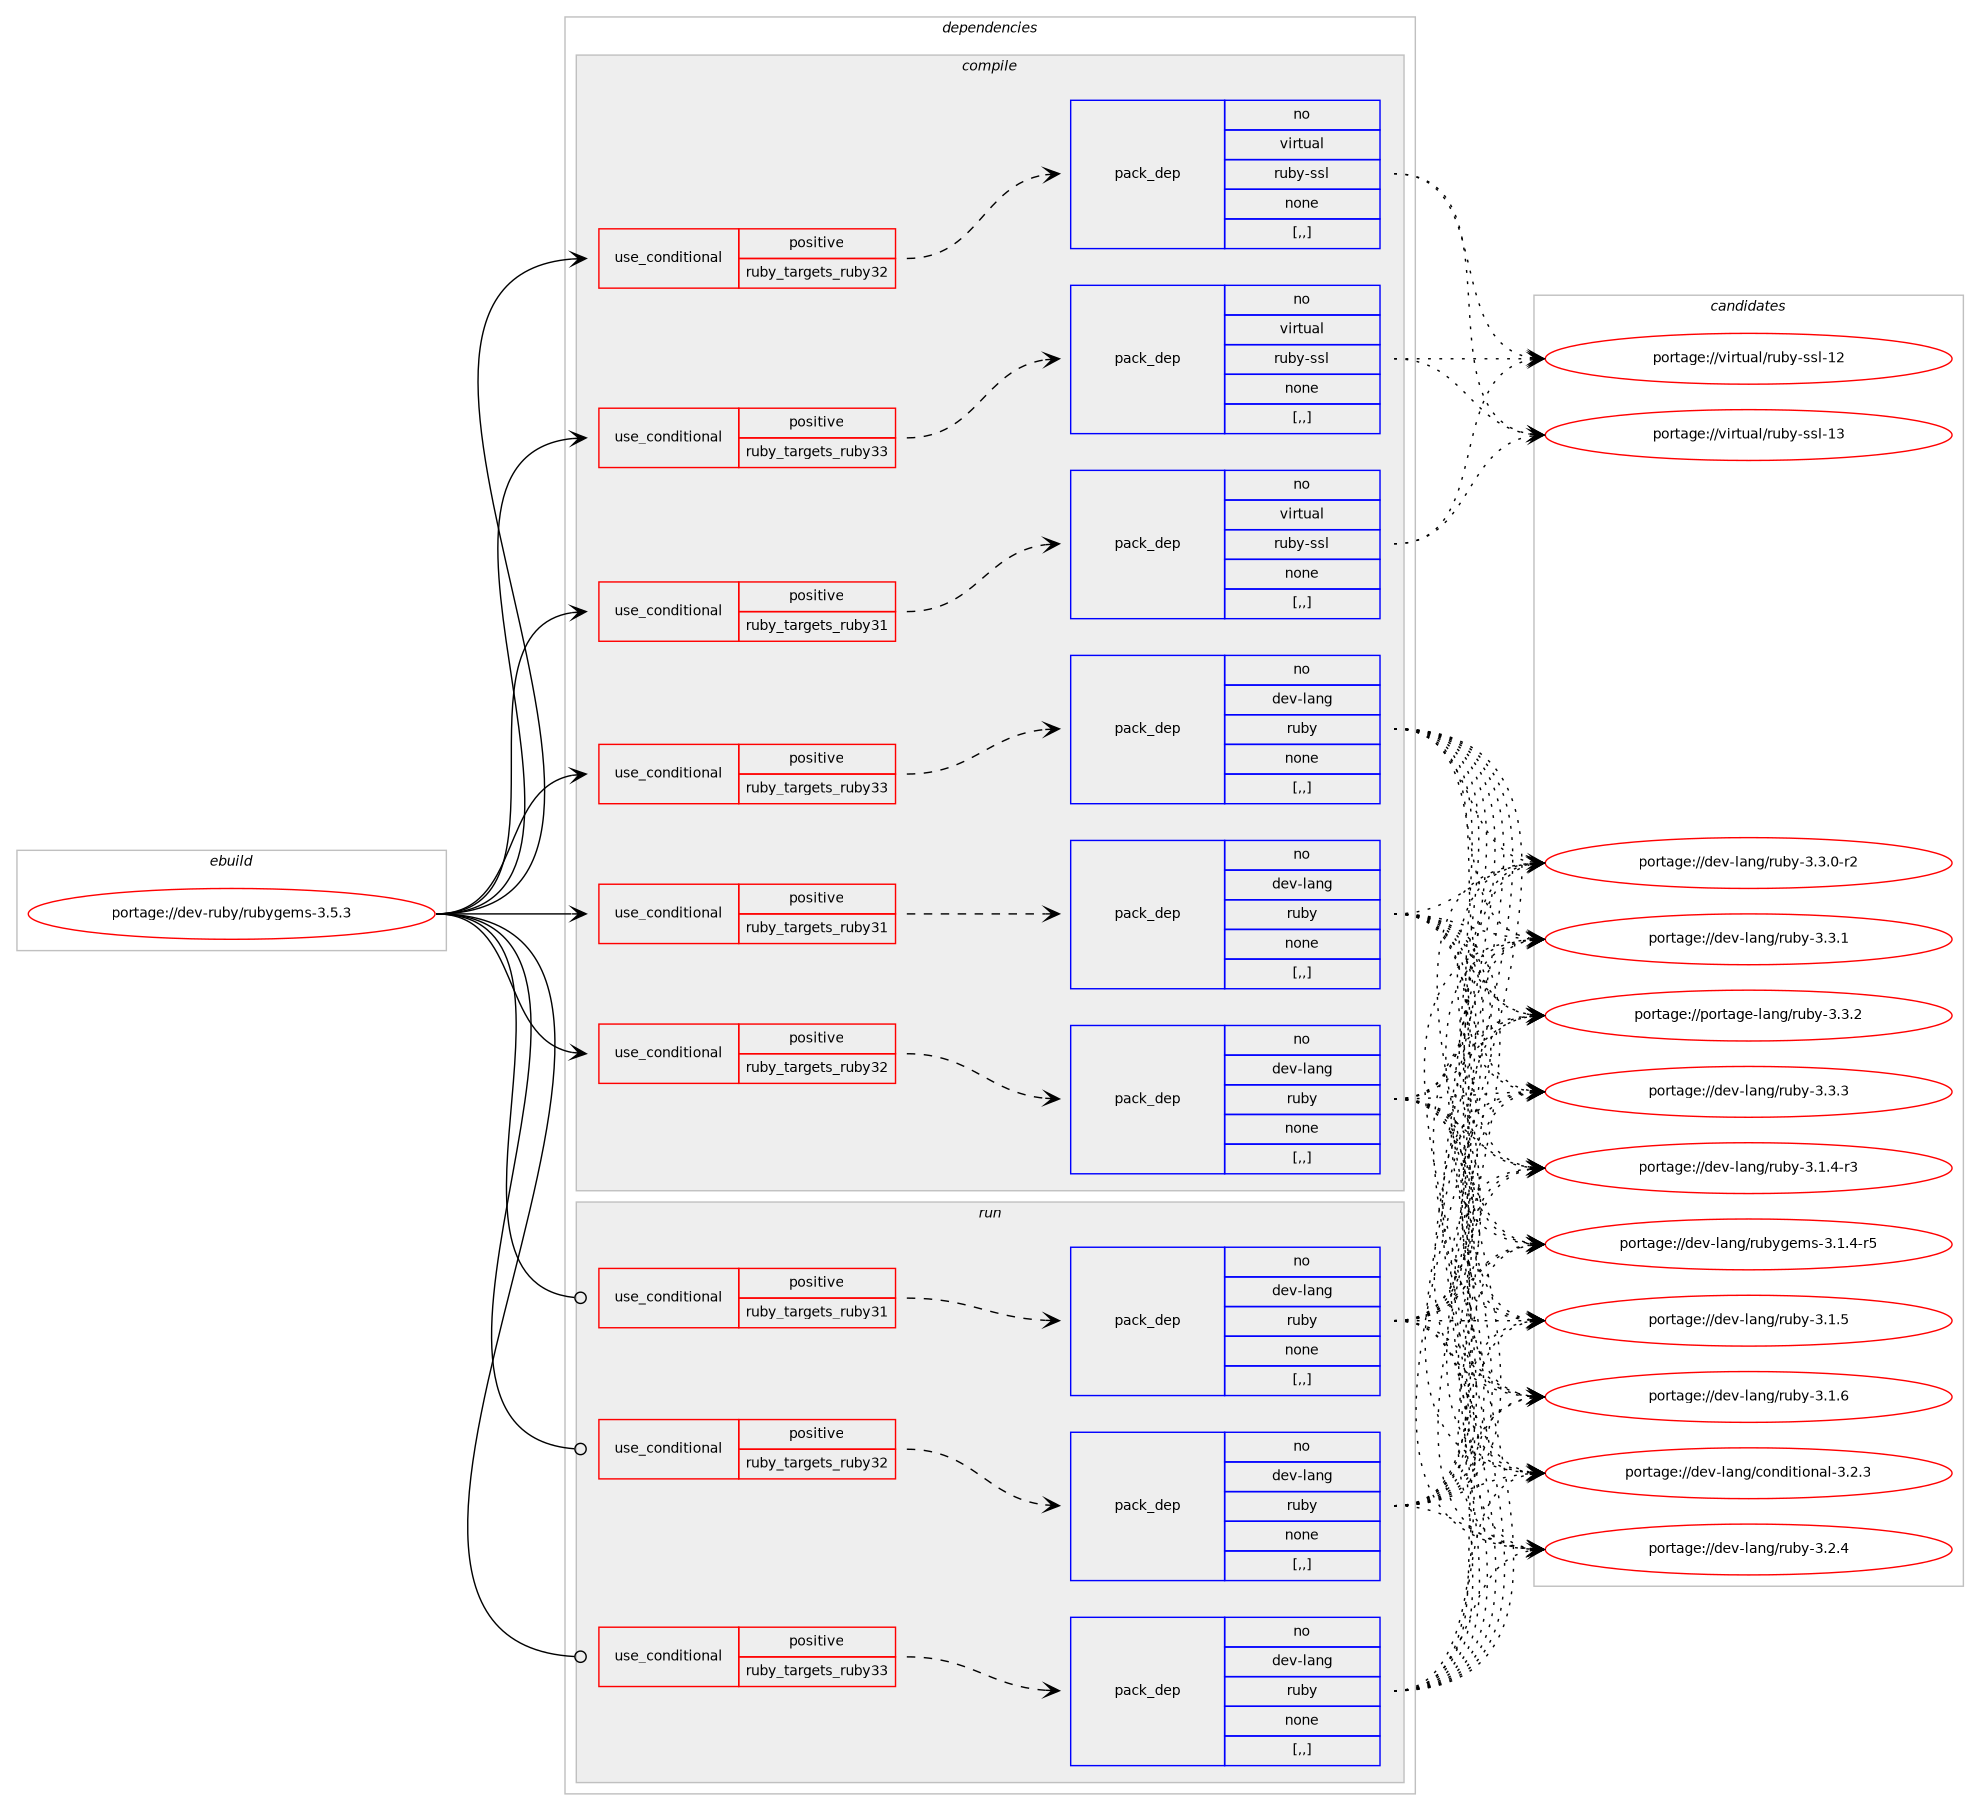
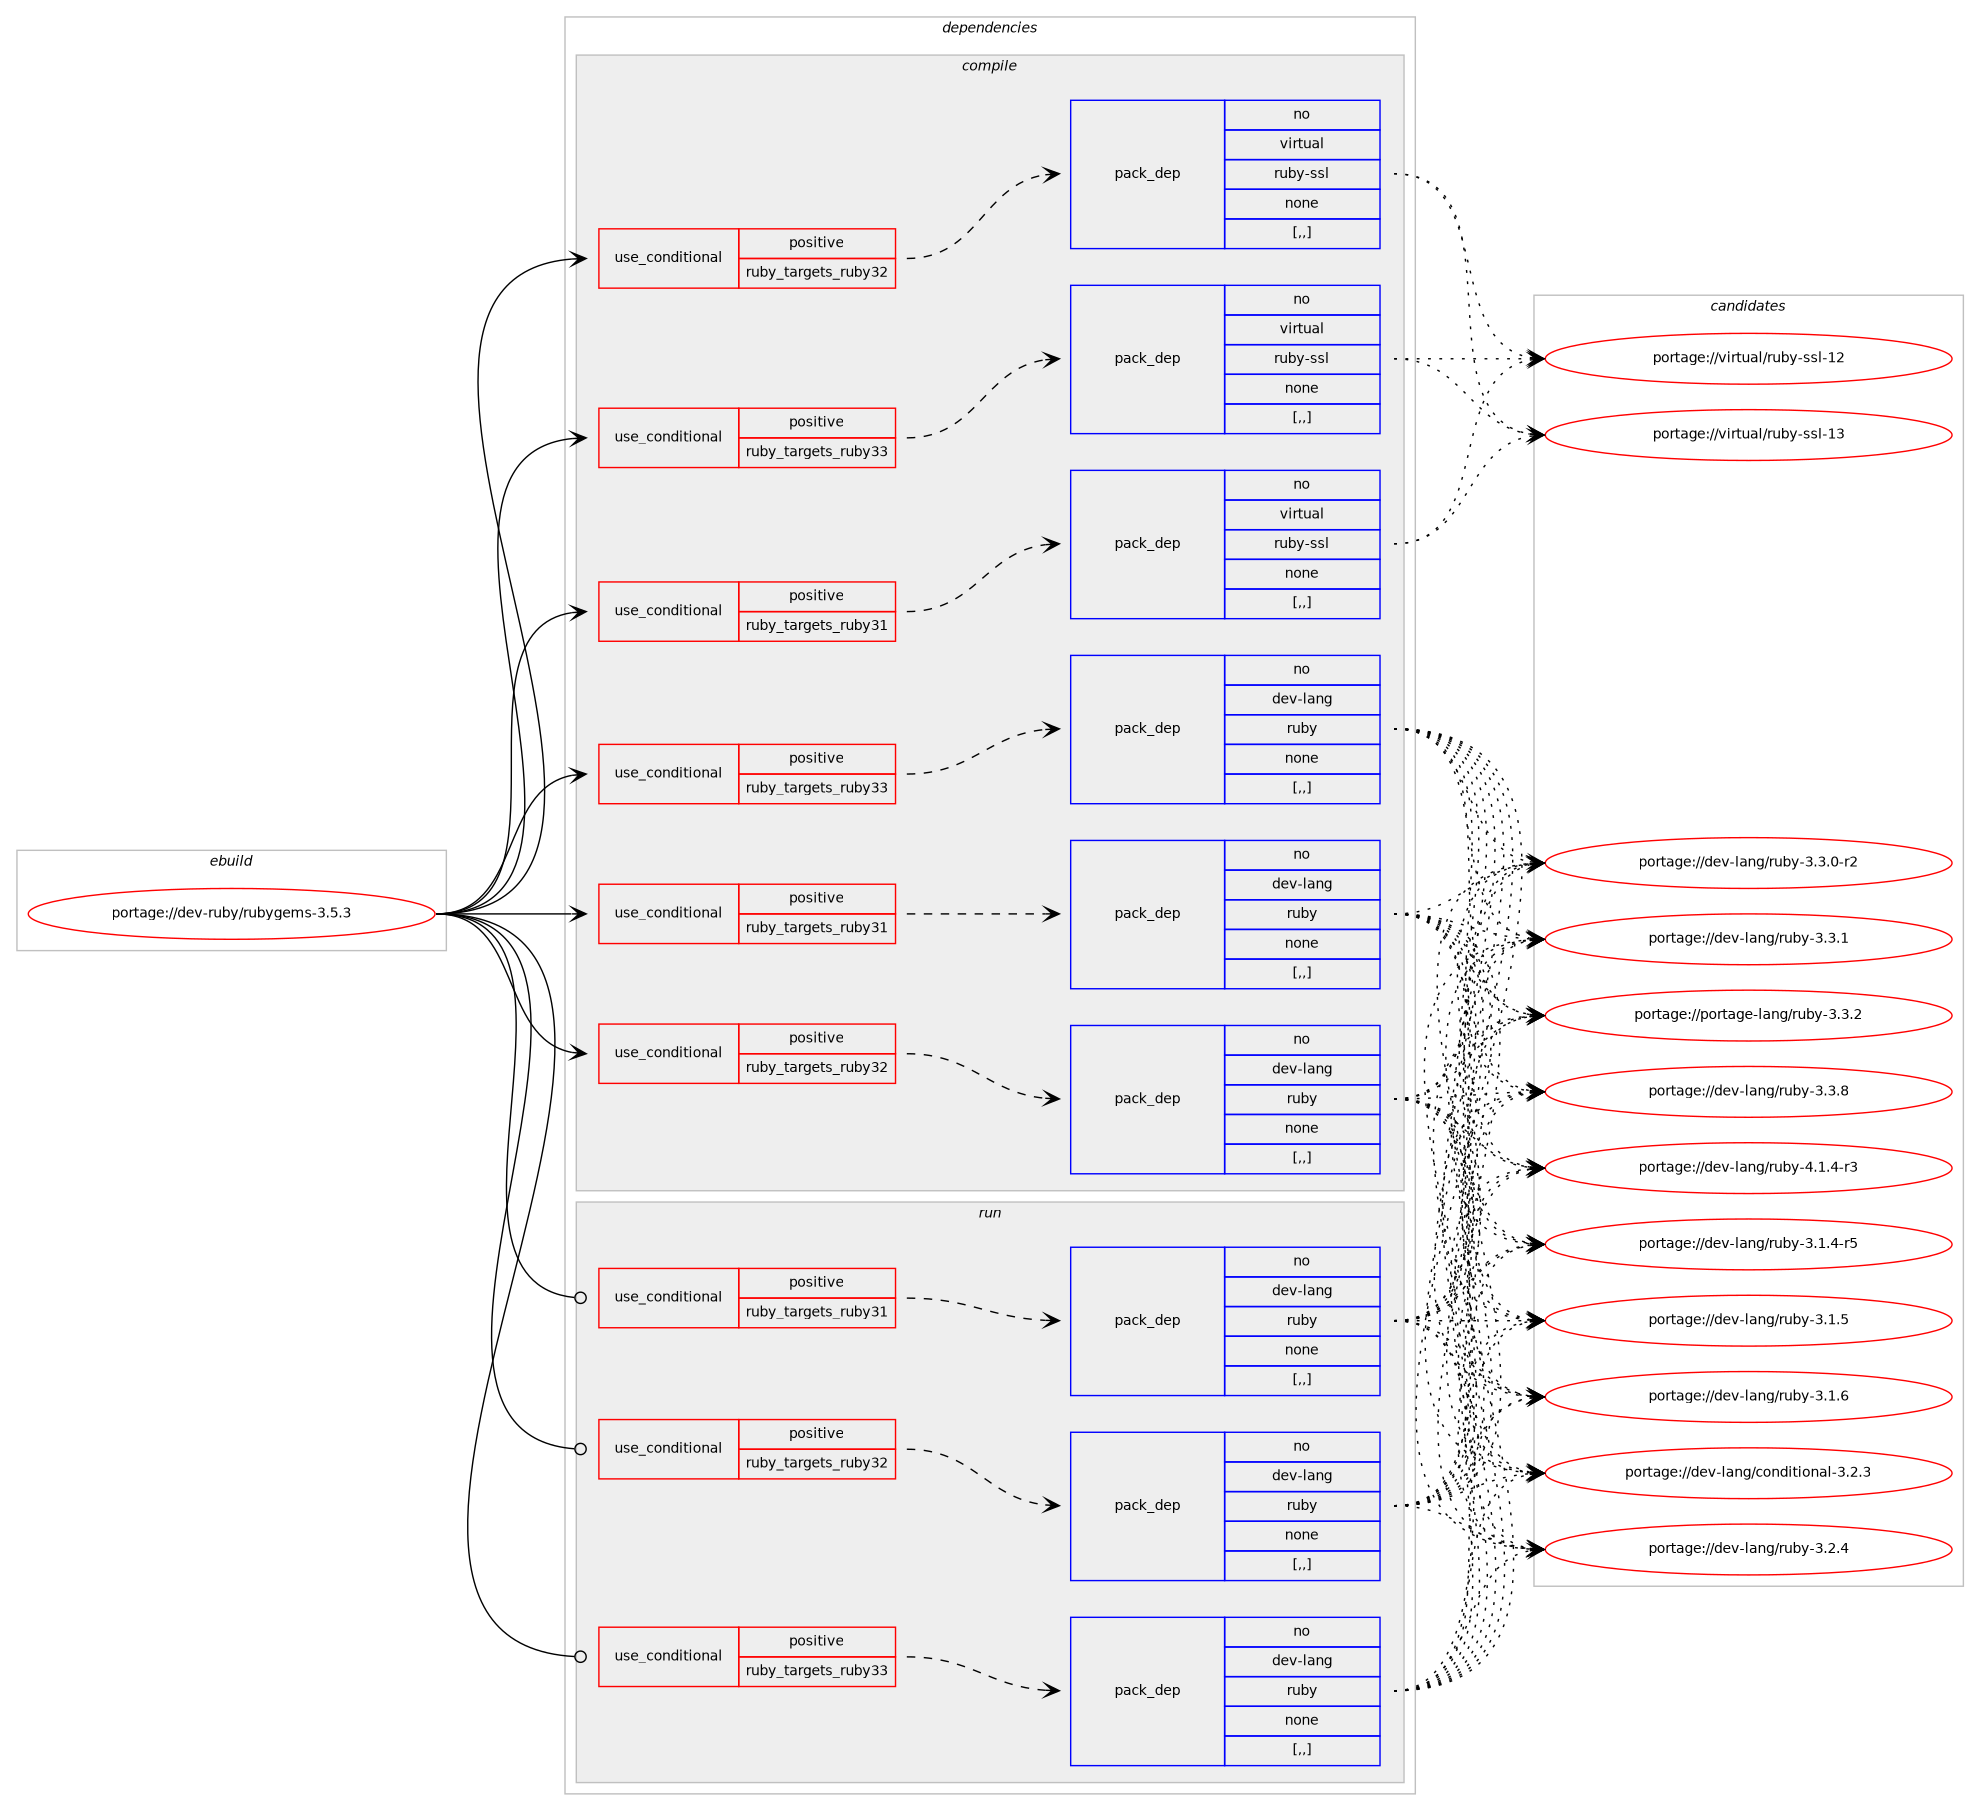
node "portage://dev-lang/ruby-3.3.3": label "portage://dev-lang/ruby-3.3.3" -> "portage://dev-lang/ruby-3.3.8"
node "portage://dev-lang/ruby-3.1.4-r3": label "portage://dev-lang/ruby-3.1.4-r3" -> "portage://dev-lang/ruby-4.1.4-r3"
node "portage://dev-lang/rubygems-3.1.4-r5": label "portage://dev-lang/rubygems-3.1.4-r5" -> "portage://dev-lang/ruby-3.1.4-r5"
